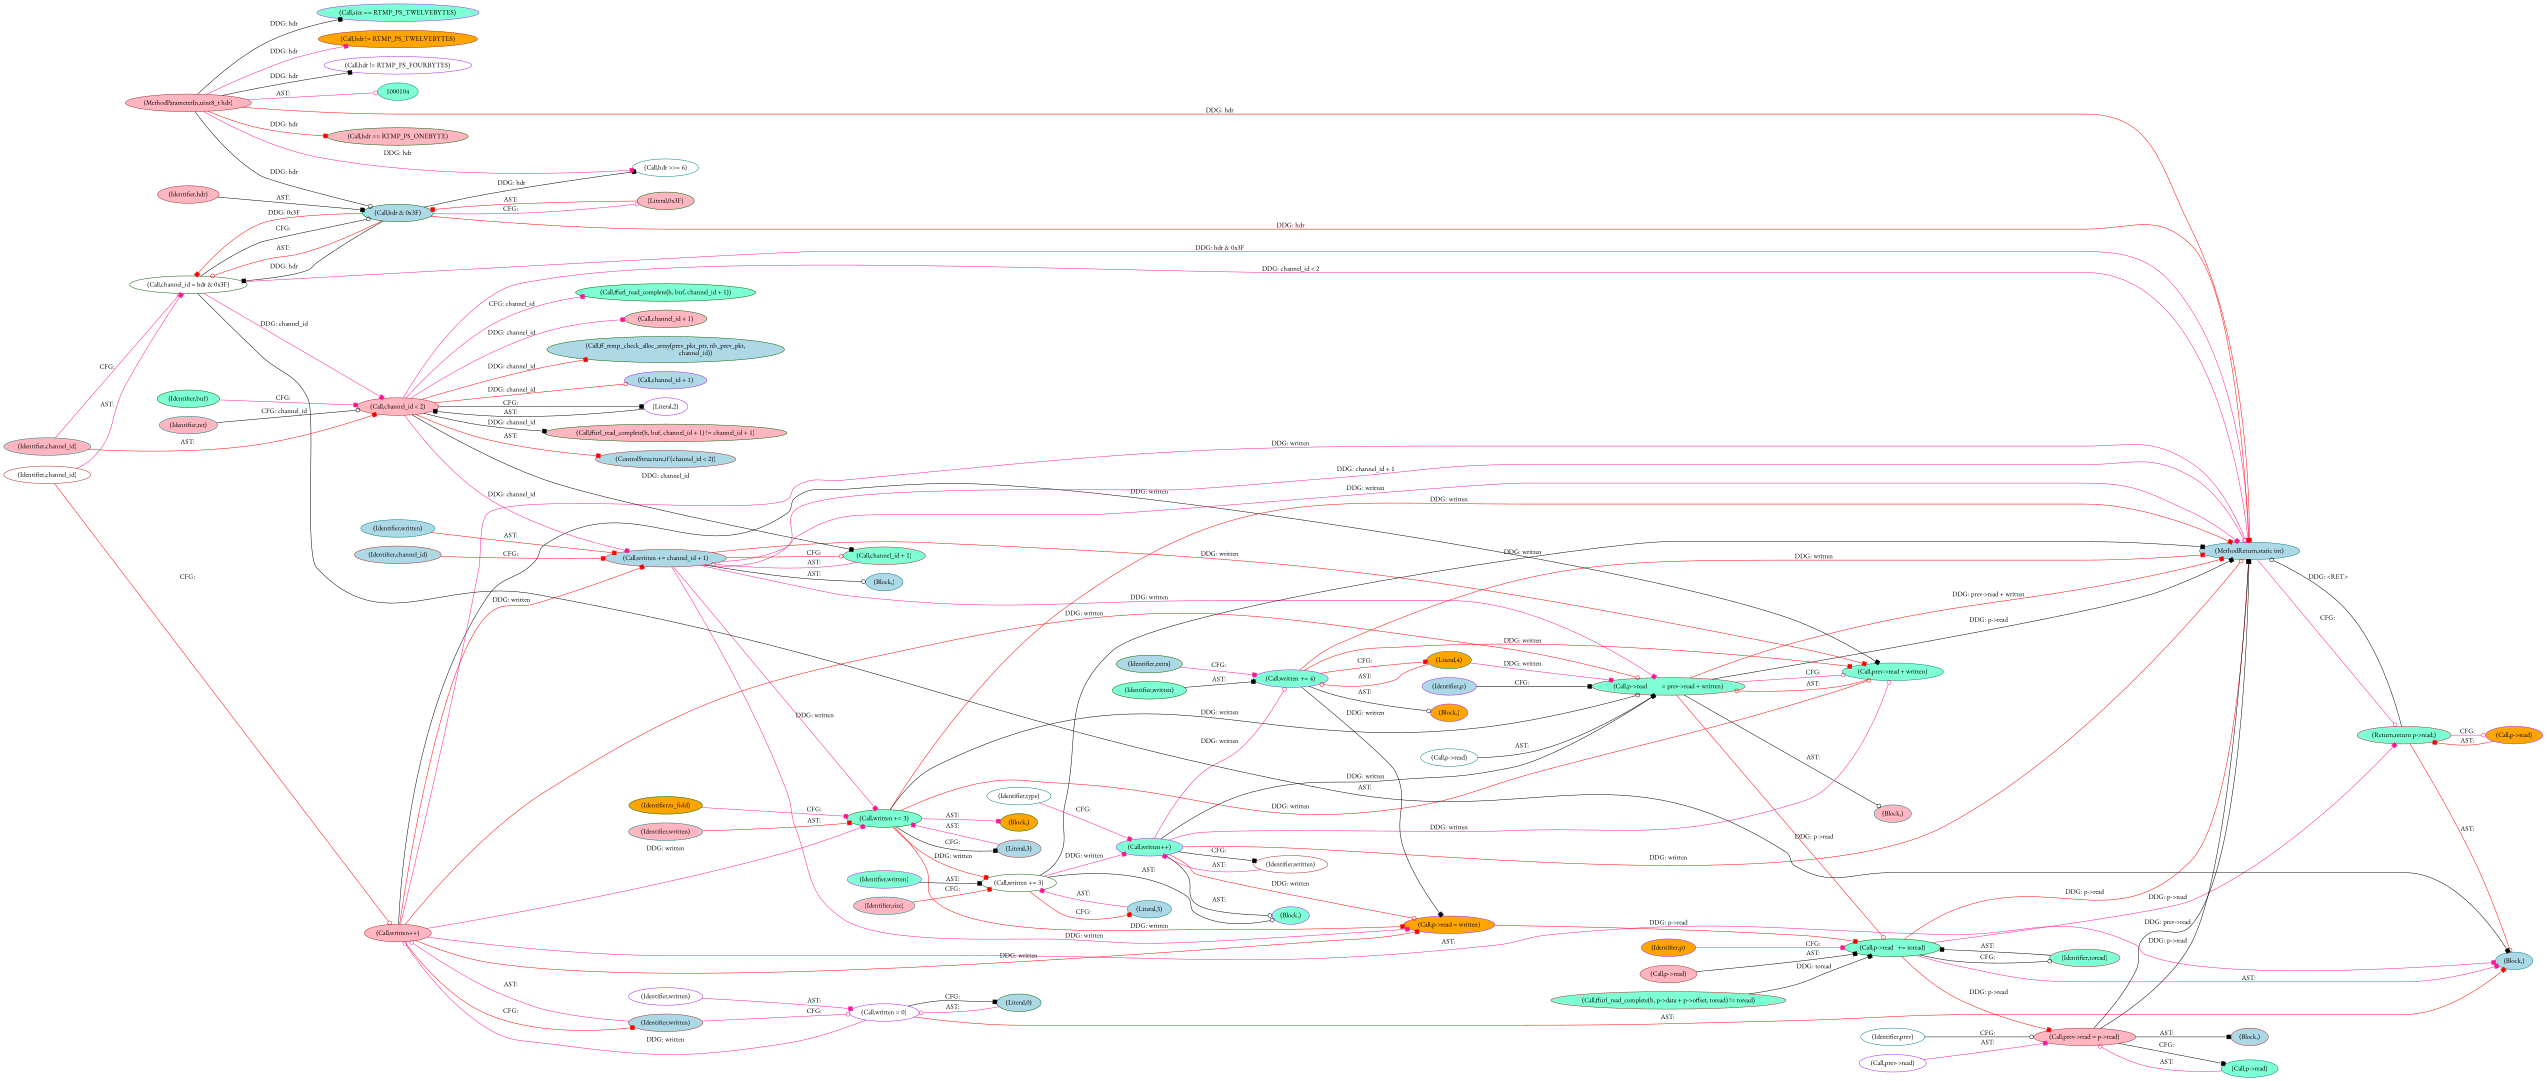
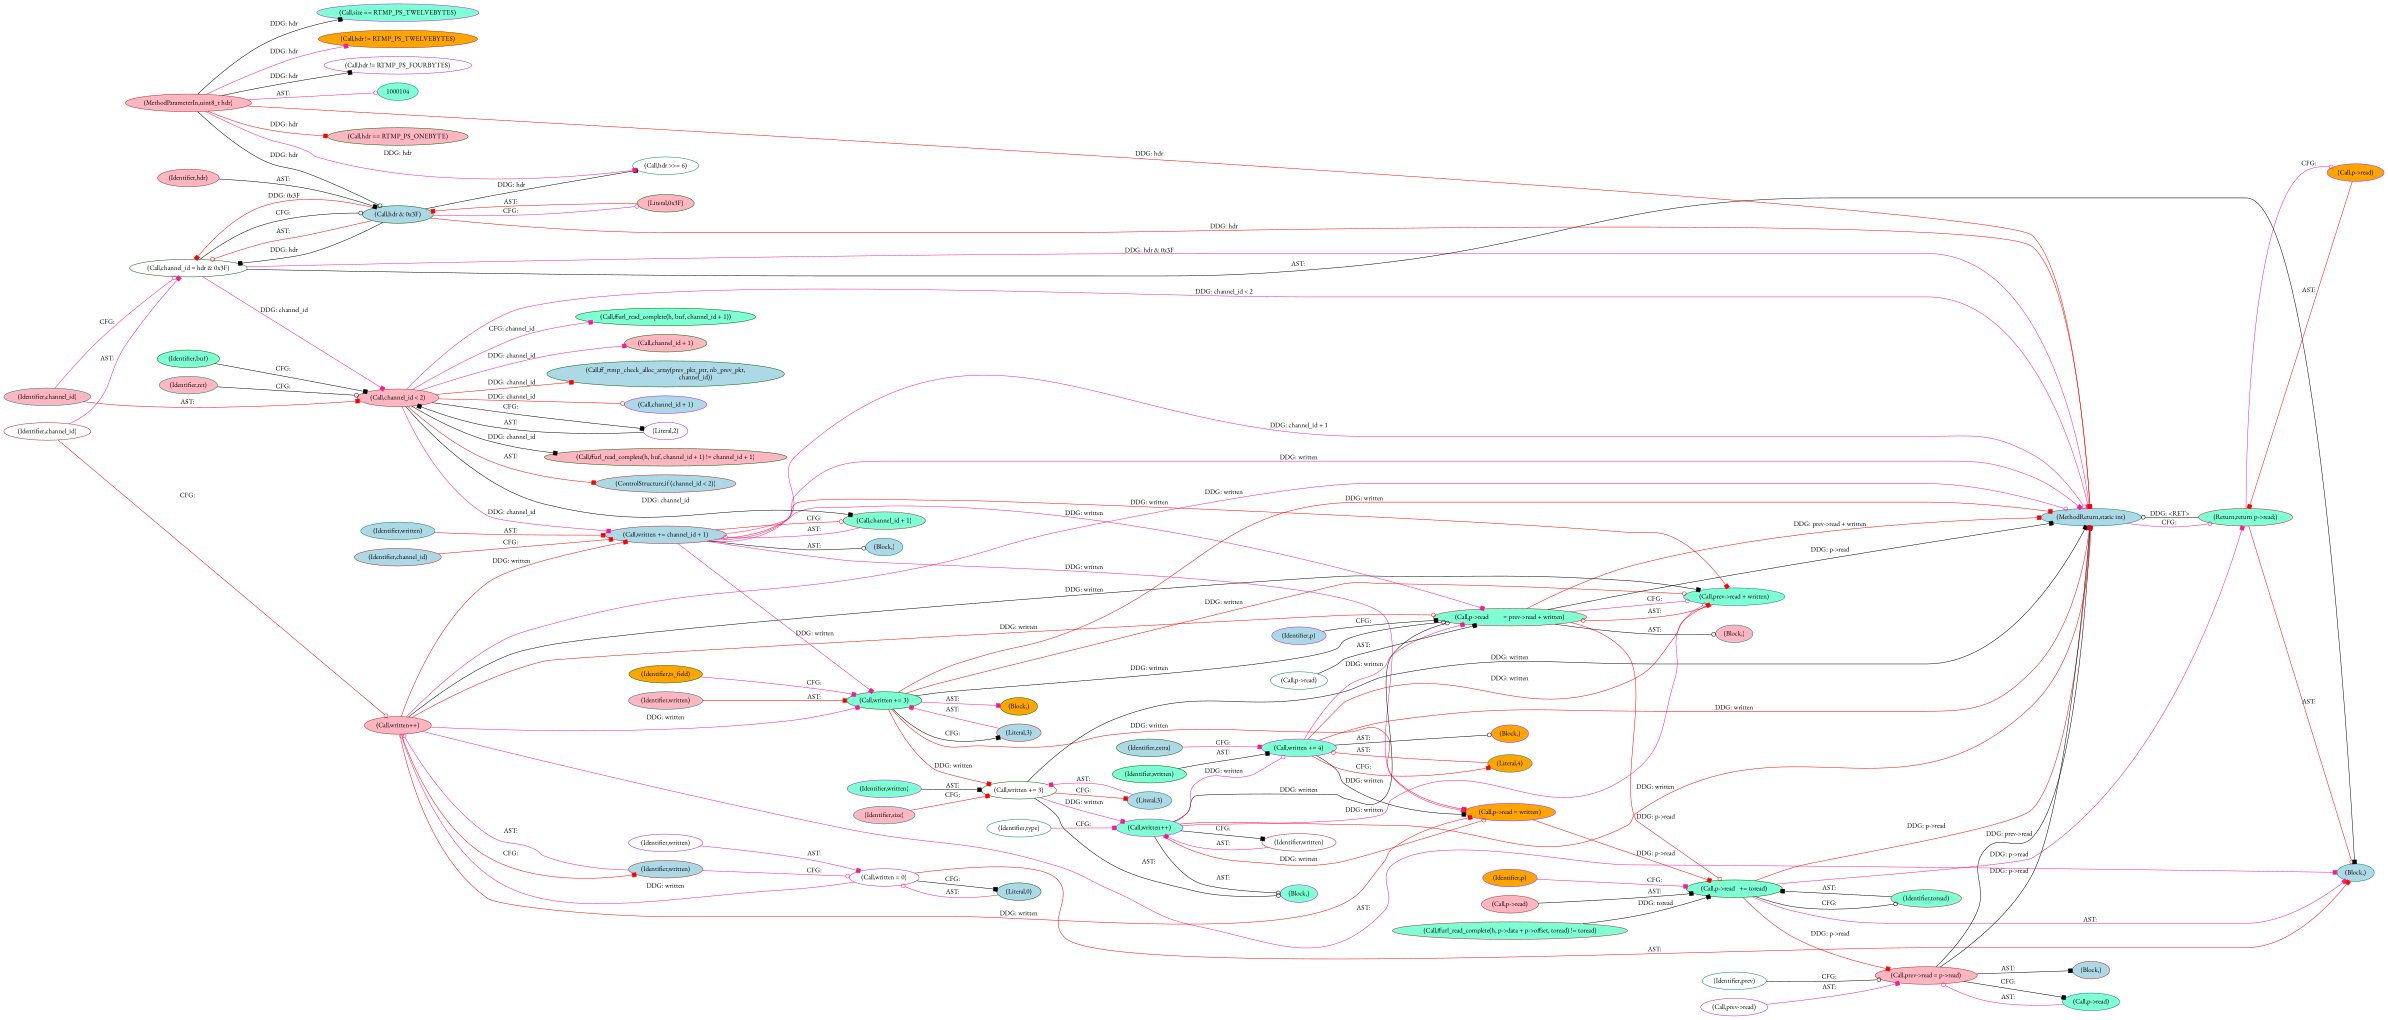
edge "(Identifier,buf)" -> "(Call,channel_id < 2)": color deeppink -> black
edge "(Identifier,ret)" -> "(Call,channel_id < 2)": label "CFG: channel_id" -> "CFG: "
edge "(Literal,4)" -> "(Call,p->read          = prev->read + written)": now "(Call,written += 4)" -> "(Call,p->read          = prev->read + written)"
